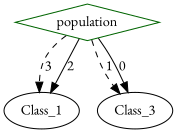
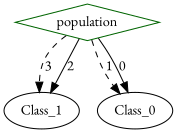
node "Class_3": label "Class_3" -> "Class_0"
